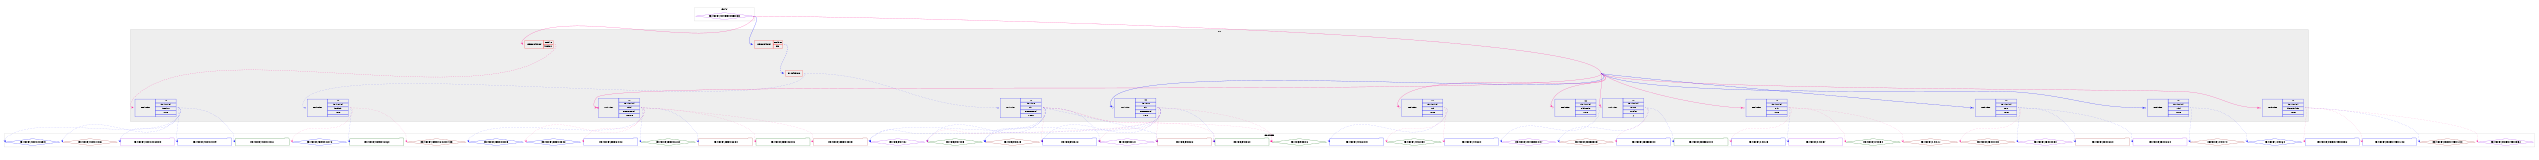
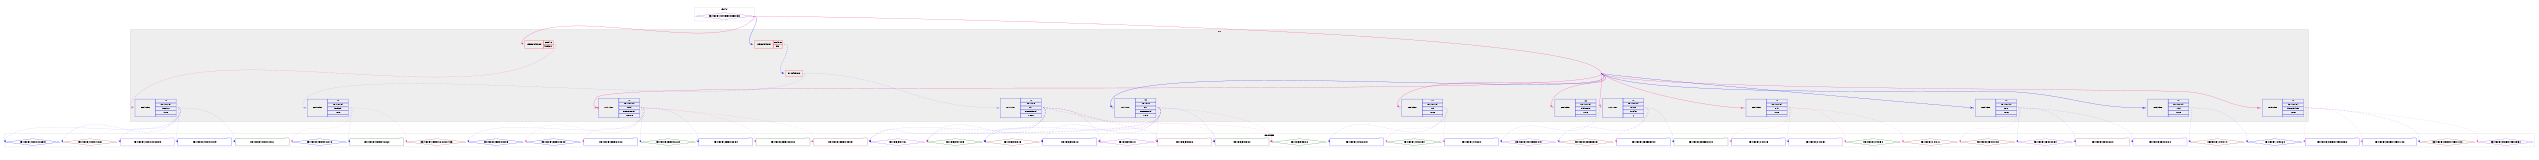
node "dev-haskell/cabal-1.22.8.0": color brown -> blue
